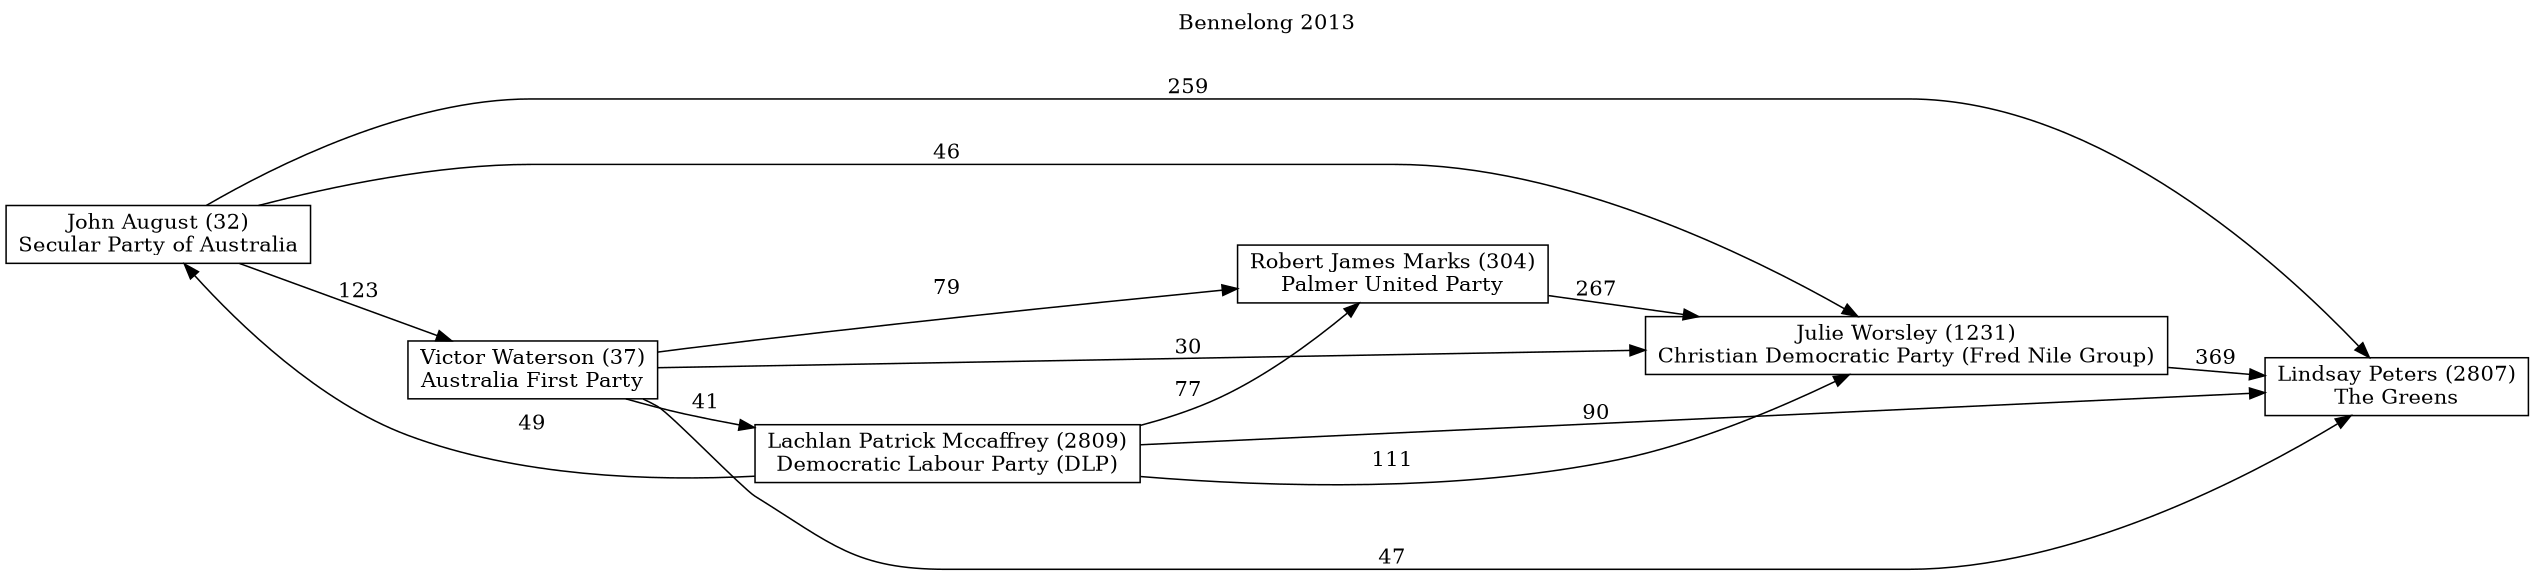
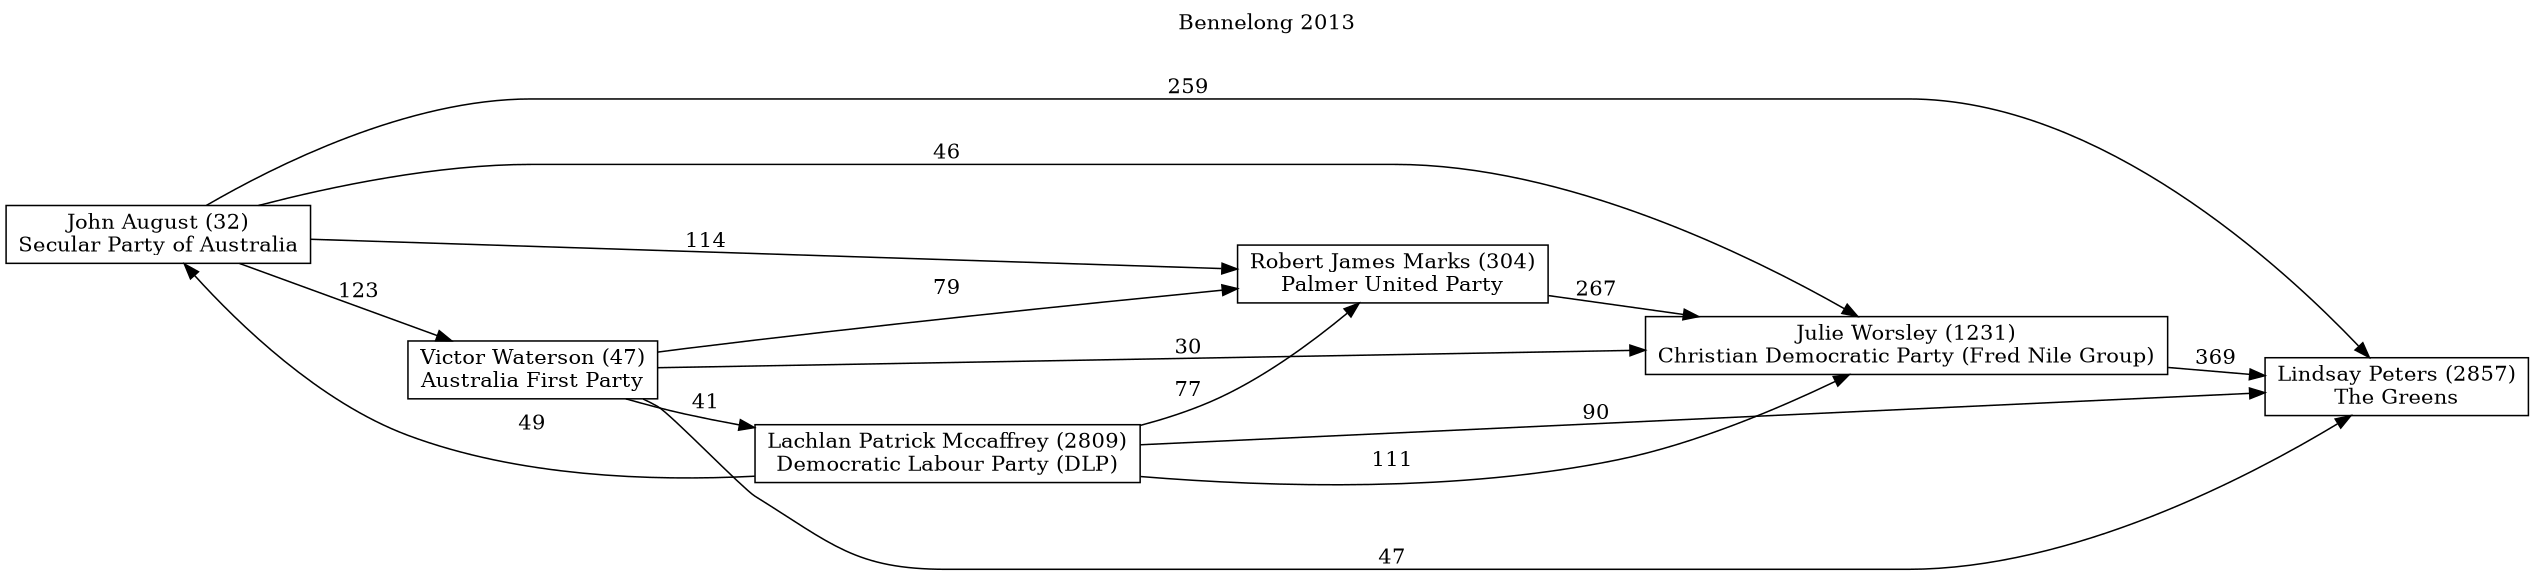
edge "John August (32) Secular Party of Australia" -> "Robert James Marks (304) Palmer United Party": added, label "114"
node "Victor Waterson (37) Australia First Party": label "Victor Waterson (37) Australia First Party" -> "Victor Waterson (47) Australia First Party"
node "Lindsay Peters (2807) The Greens": label "Lindsay Peters (2807) The Greens" -> "Lindsay Peters (2857) The Greens"
